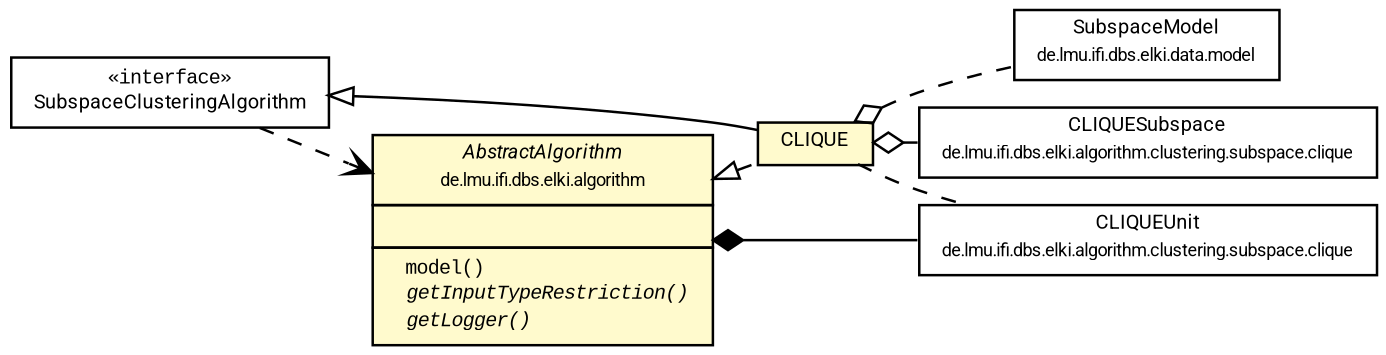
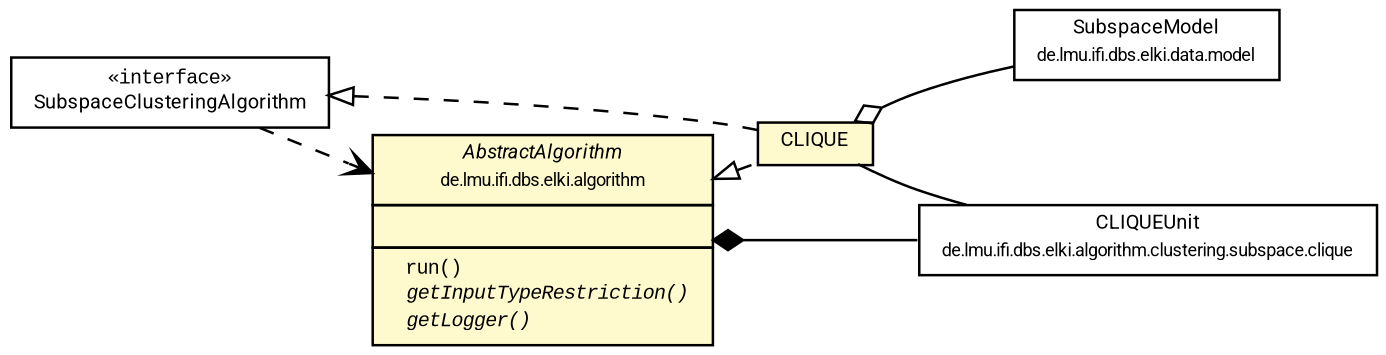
edge "SubspaceModel" -> "CLIQUE": style dashed -> solid
edge "CLIQUE" -> "SubspaceClusteringAlgorithm": style solid -> dashed
node "CLIQUESubspace": removed
edge "CLIQUE" -- "CLIQUEUnit": style dashed -> solid
node "AbstractAlgorithm": text "model()" -> "run()"
